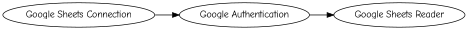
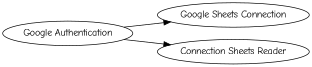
edge "Google Sheets Connection" -> "Google Authentication": reversed
node "Google Sheets Reader": label "Google Sheets Reader" -> "Connection Sheets Reader"
